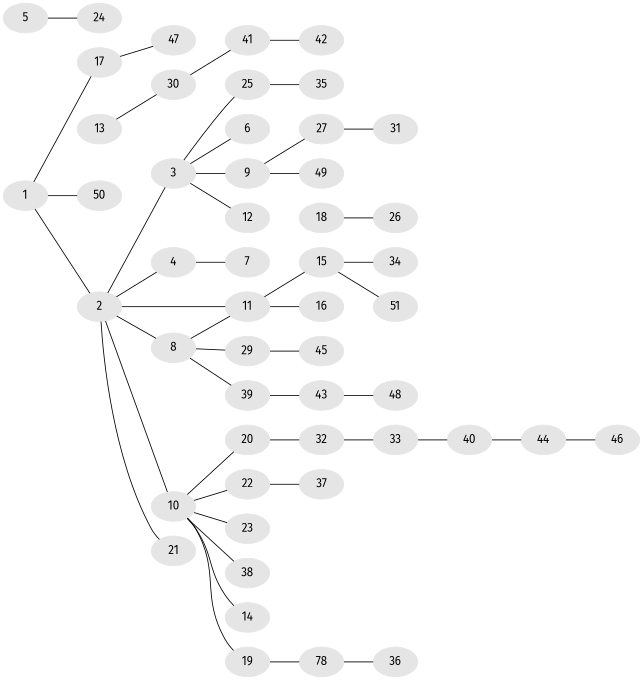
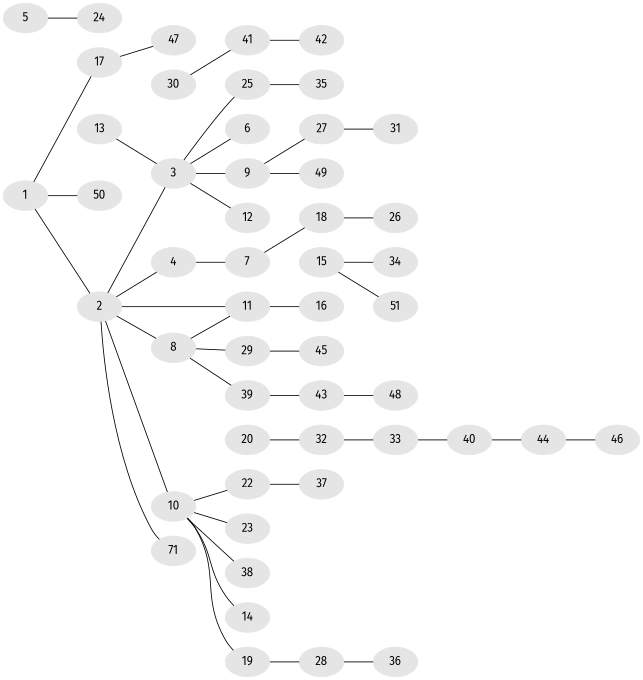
edge "30" -- "13": now "3" -- "13"
edge "18" -- "7": added
edge "15" -- "11": removed
edge "20" -- "10": removed
node "21": label "21" -> "71"
node "78": label "78" -> "28"
